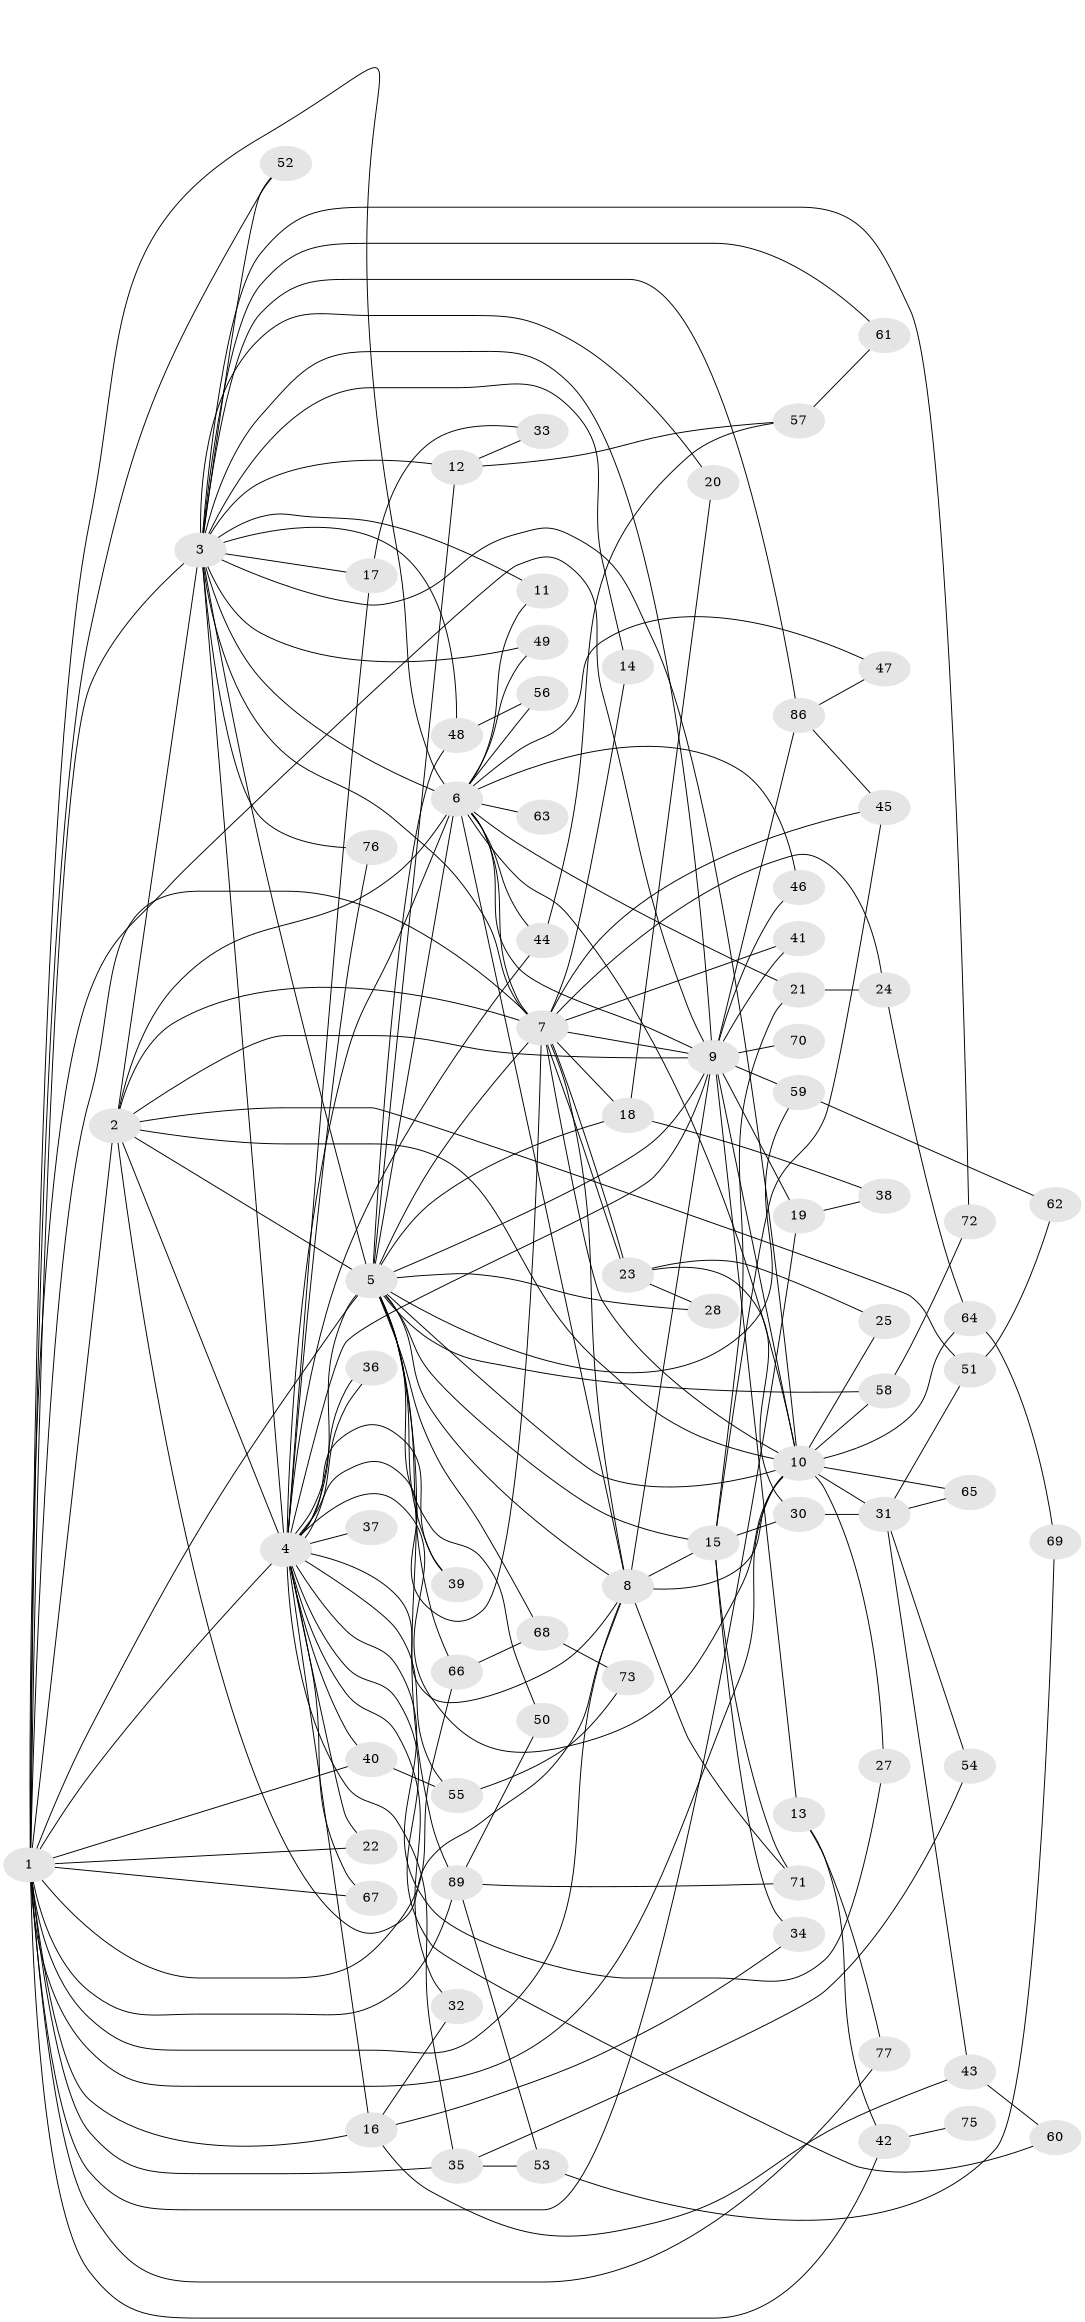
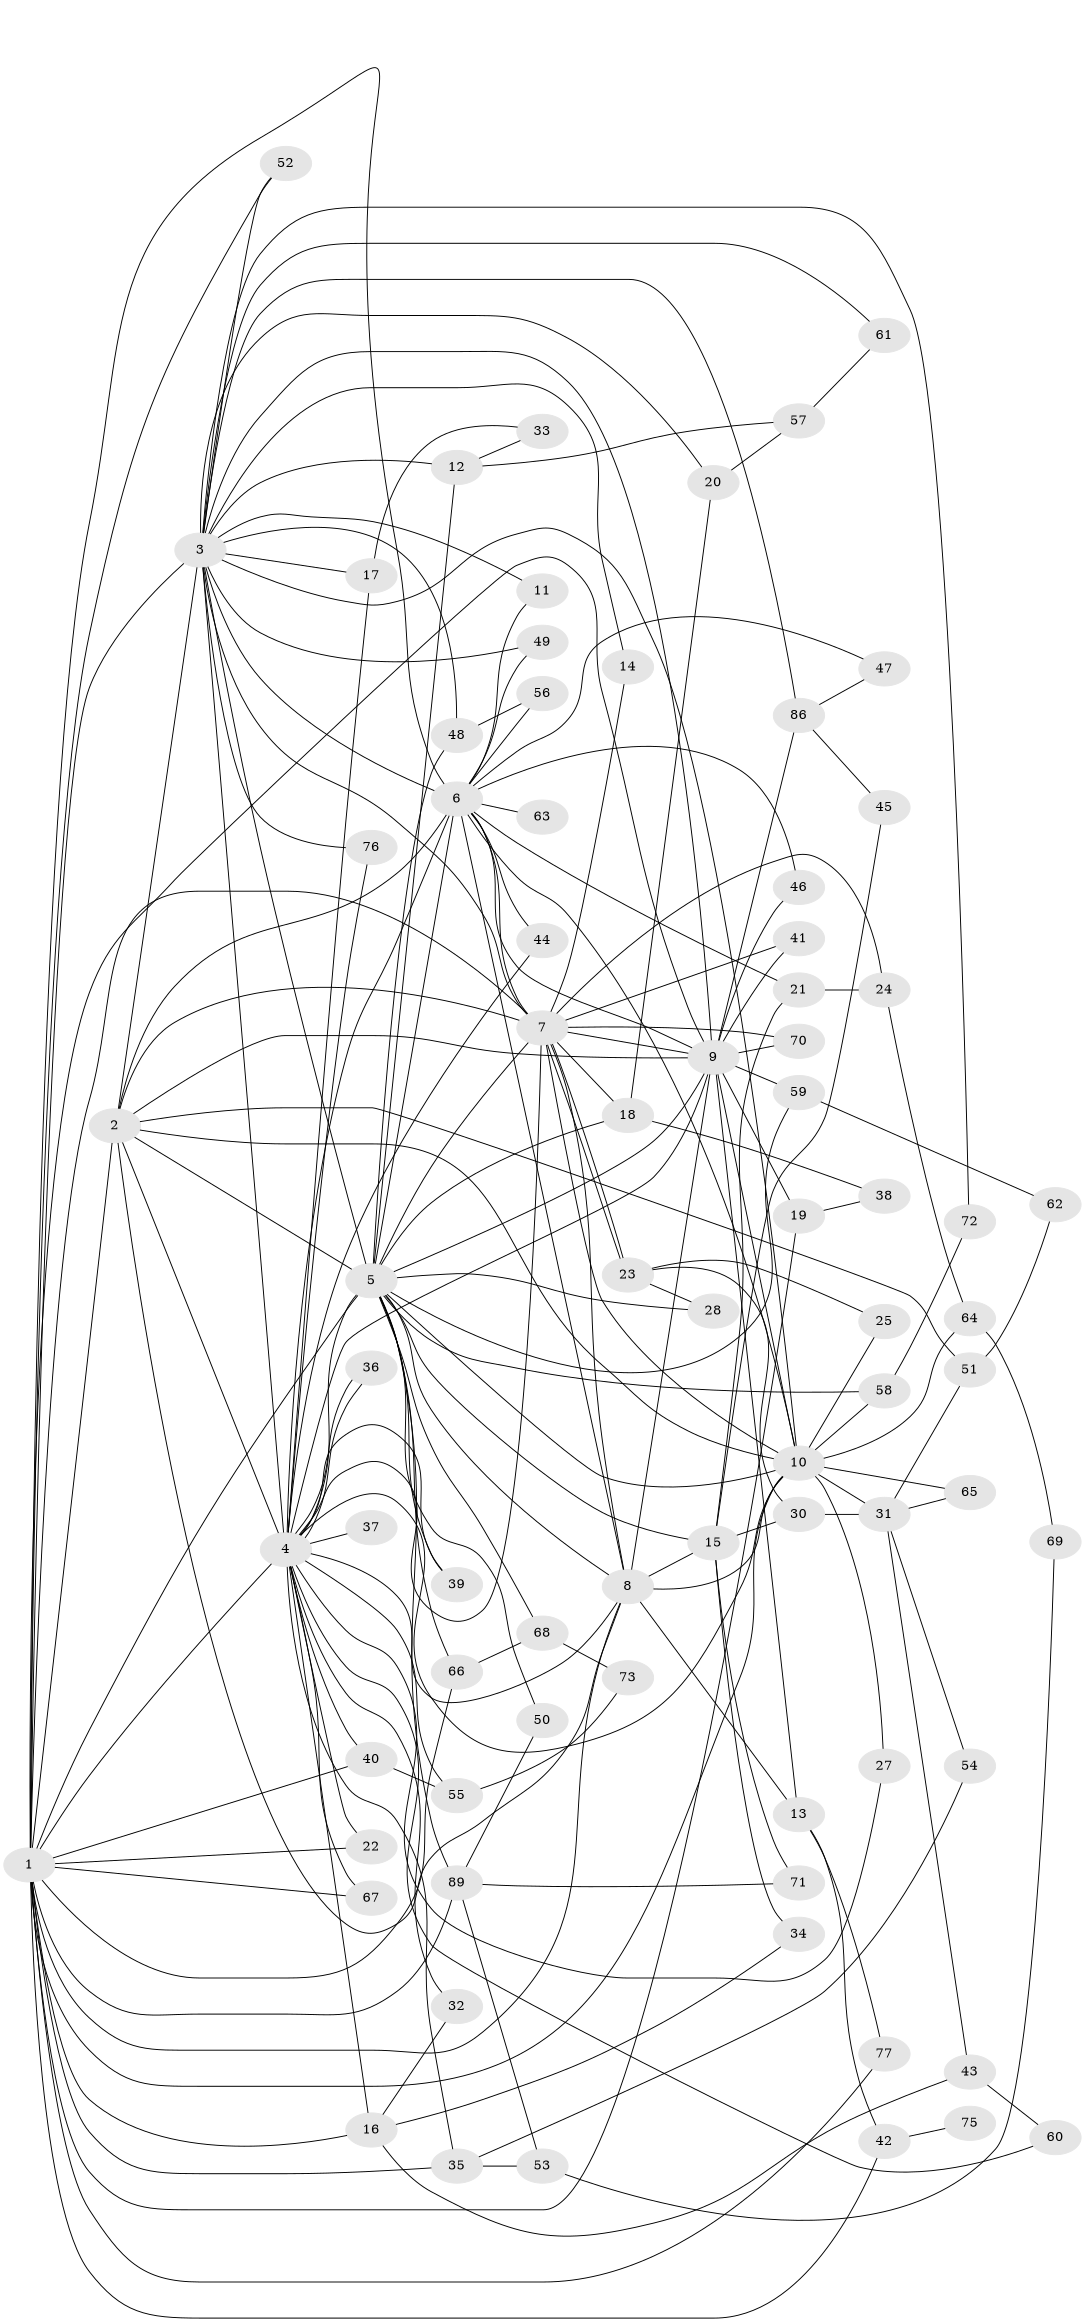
edge "57" -- "44": now "57" -- "20"
edge "45" -- "7": now "70" -- "7"
edge "8" -- "71": now "8" -- "13"
